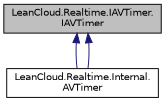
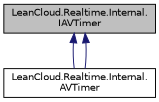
node "LeanCloud.Realtime.IAVTimer. IAVTimer": label "LeanCloud.Realtime.IAVTimer. IAVTimer" -> "LeanCloud.Realtime.Internal. IAVTimer"
